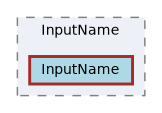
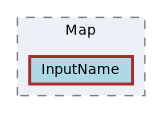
cluster "InputName": label "InputName" -> "Map"
